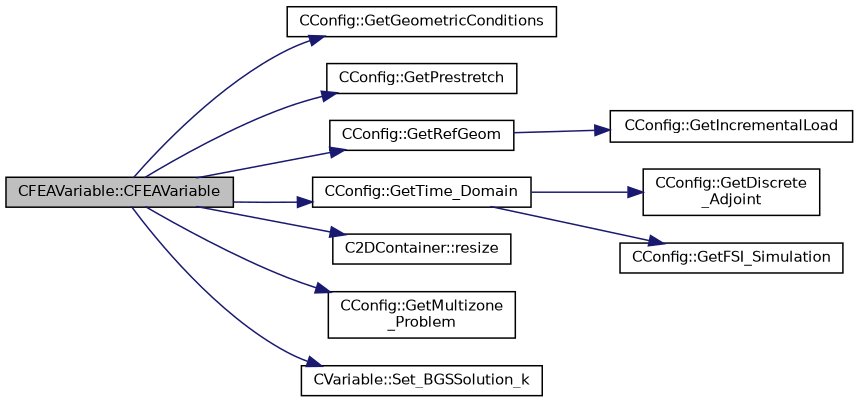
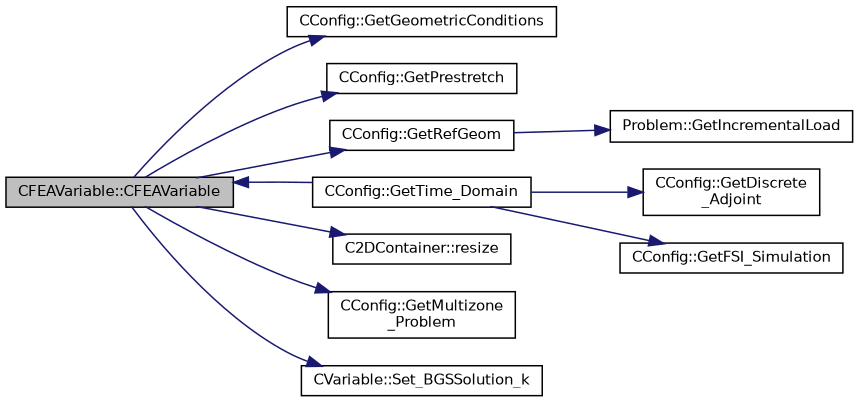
node "CConfig::GetIncrementalLoad": label "CConfig::GetIncrementalLoad" -> "Problem::GetIncrementalLoad"
edge "CFEAVariable::CFEAVariable" -> "CConfig::GetTime_Domain": reversed
